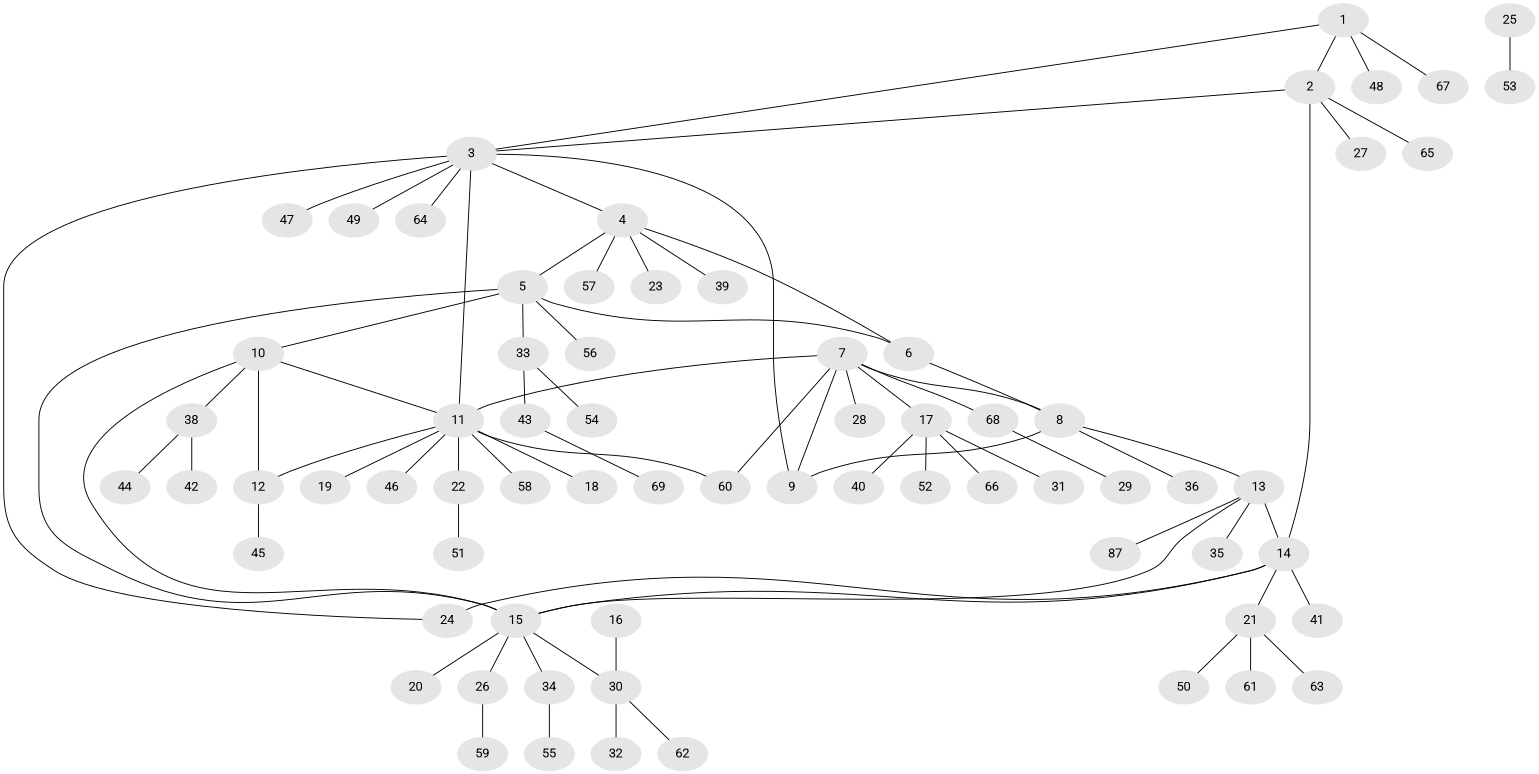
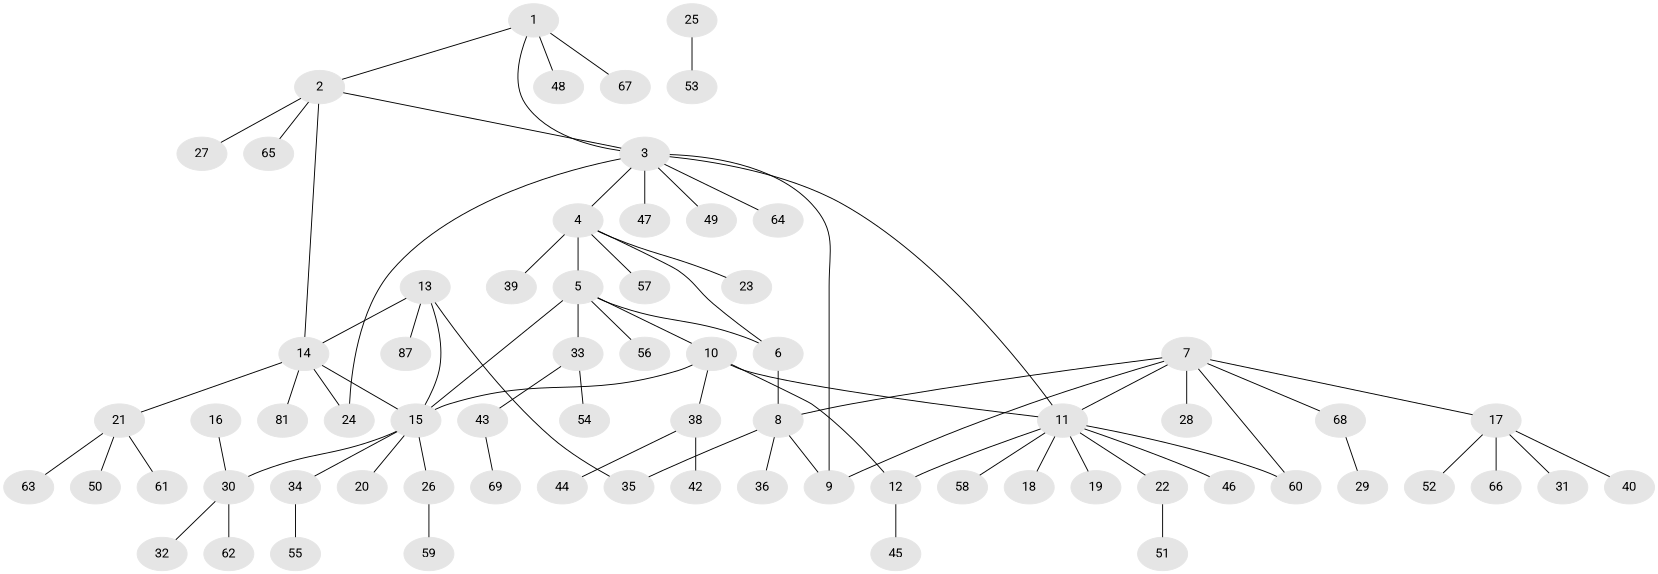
edge "8" -- "13": now "8" -- "35"
node "41": label "41" -> "81"
